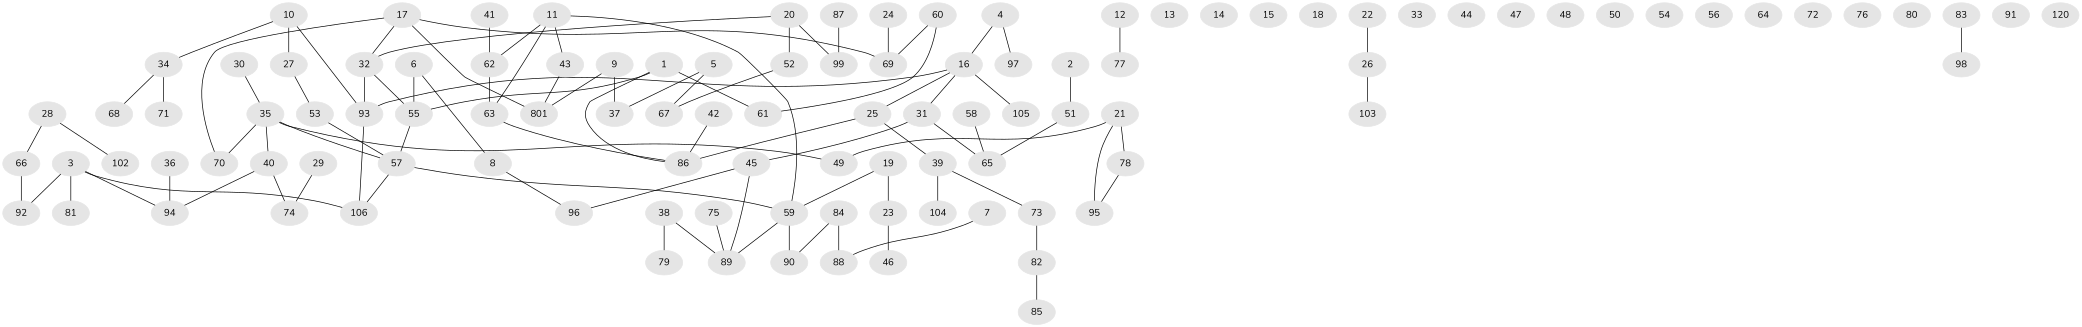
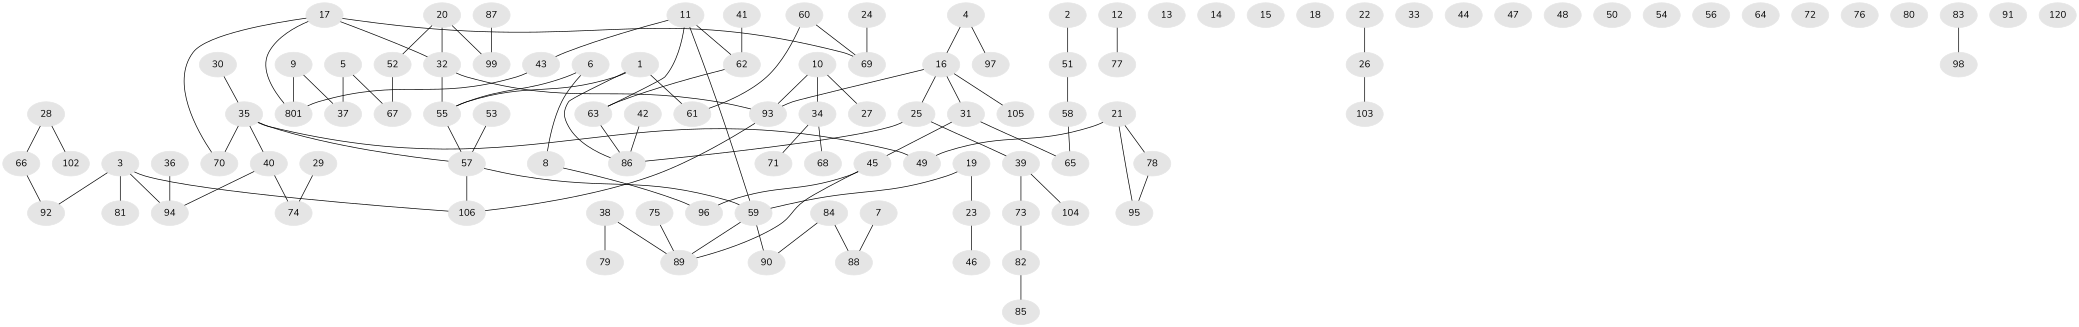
edge "27" -- "53": removed
edge "51" -- "65": now "51" -- "58"
